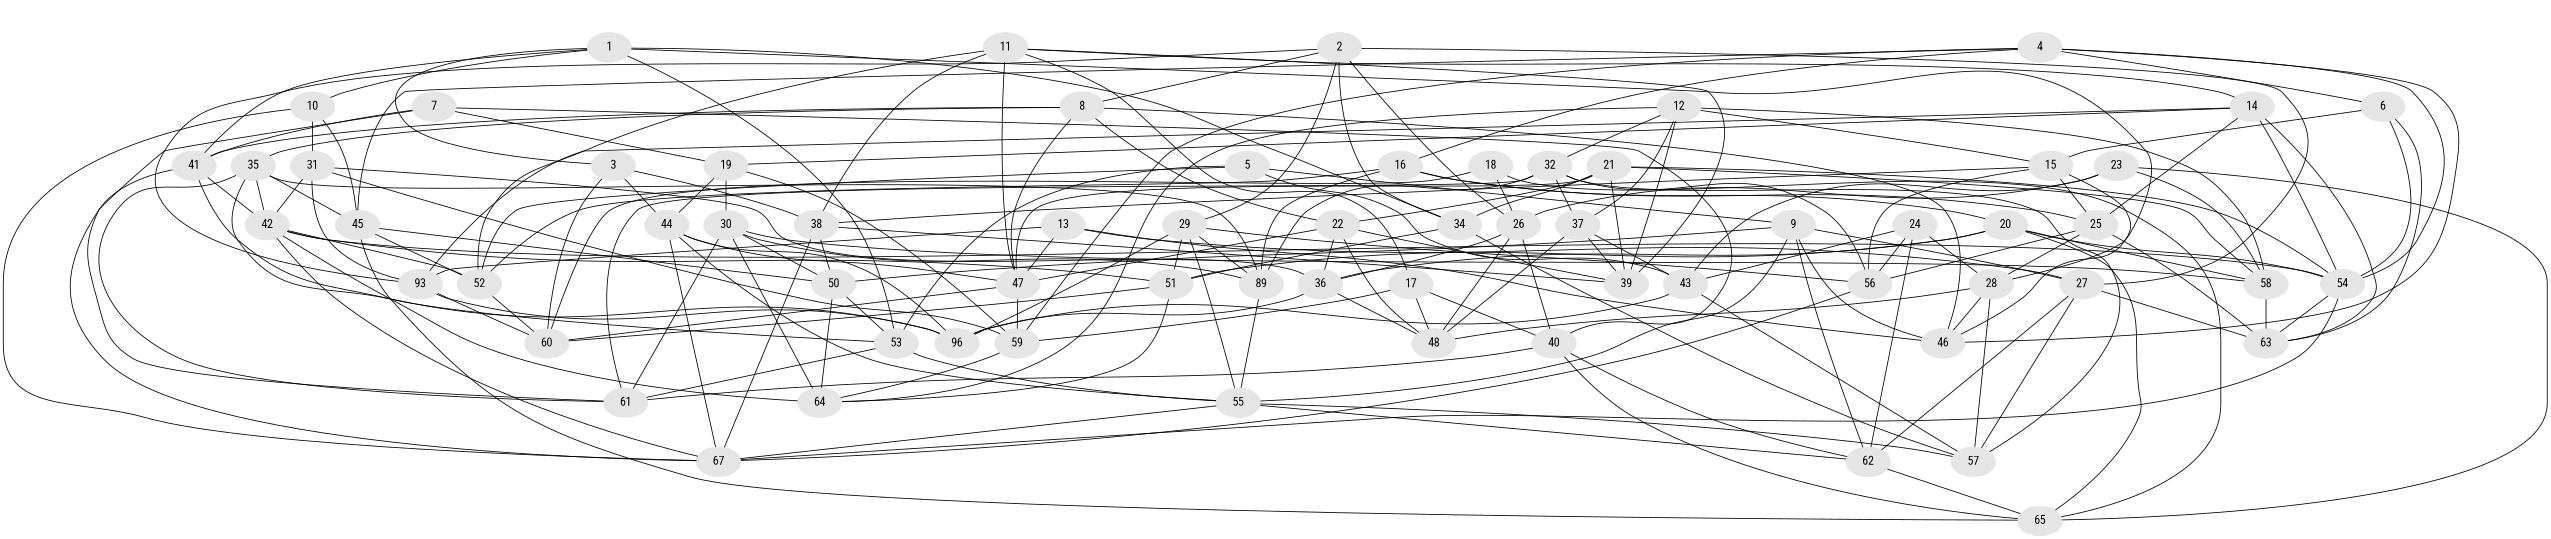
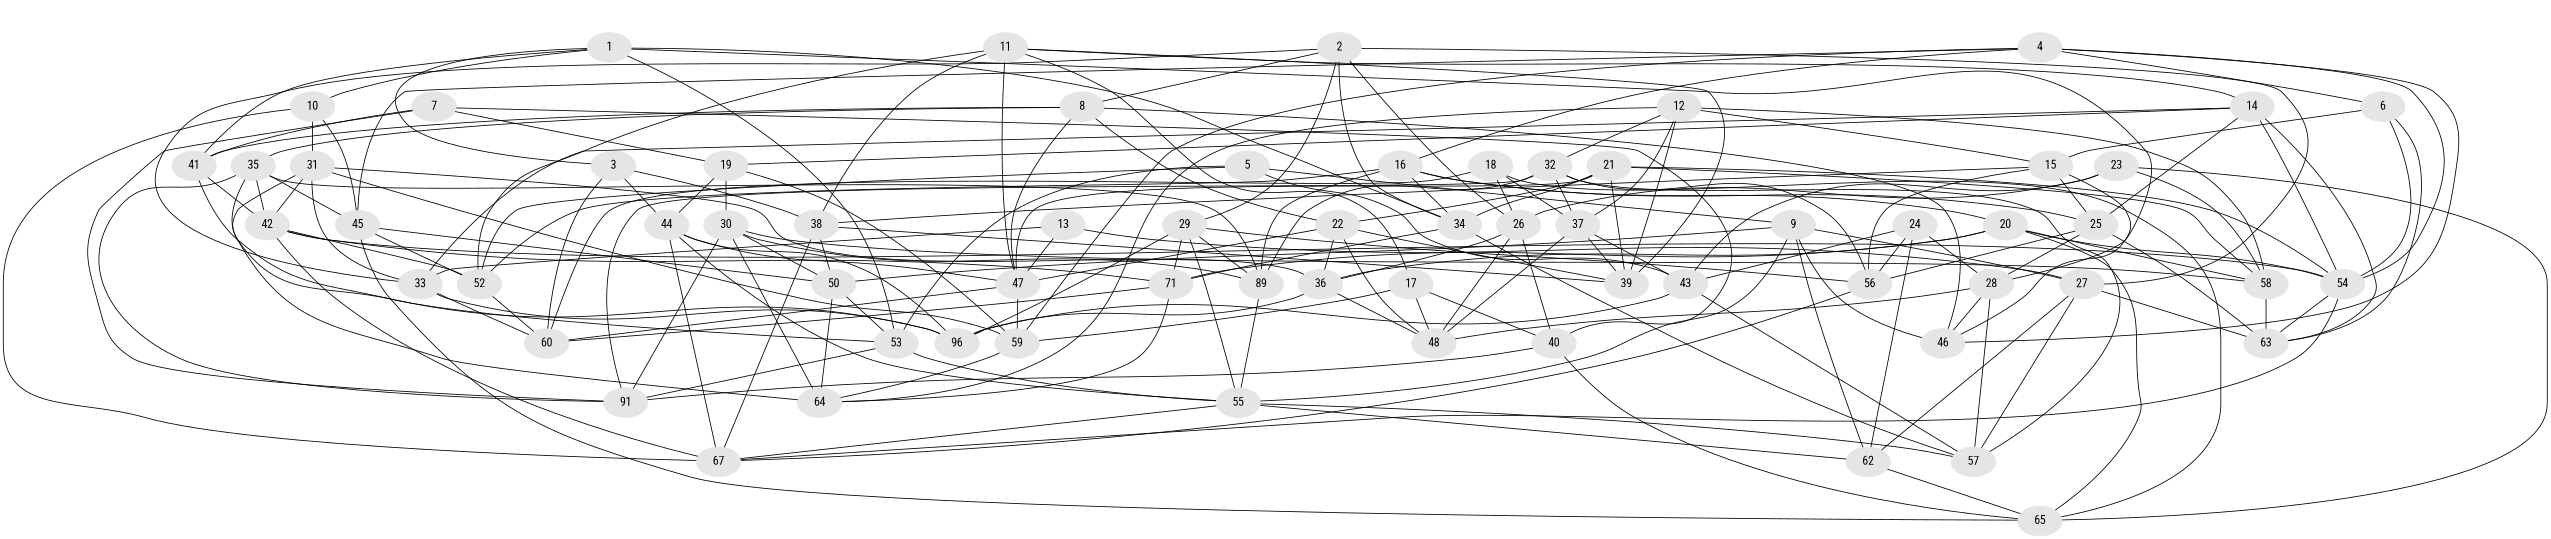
edge "16" -- "34": added
edge "18" -- "37": added
node "93": label "93" -> "33"
node "51": label "51" -> "71"
edge "13" -- "46": removed
edge "42" -- "64": now "31" -- "64"
node "61": label "61" -> "91"
edge "40" -- "62": removed
edge "41" -- "67": removed
